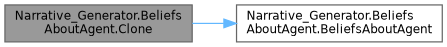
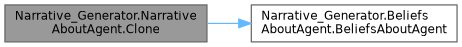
node "Narrative_Generator.Beliefs AboutAgent.Clone": label "Narrative_Generator.Beliefs AboutAgent.Clone" -> "Narrative_Generator.Narrative AboutAgent.Clone"
